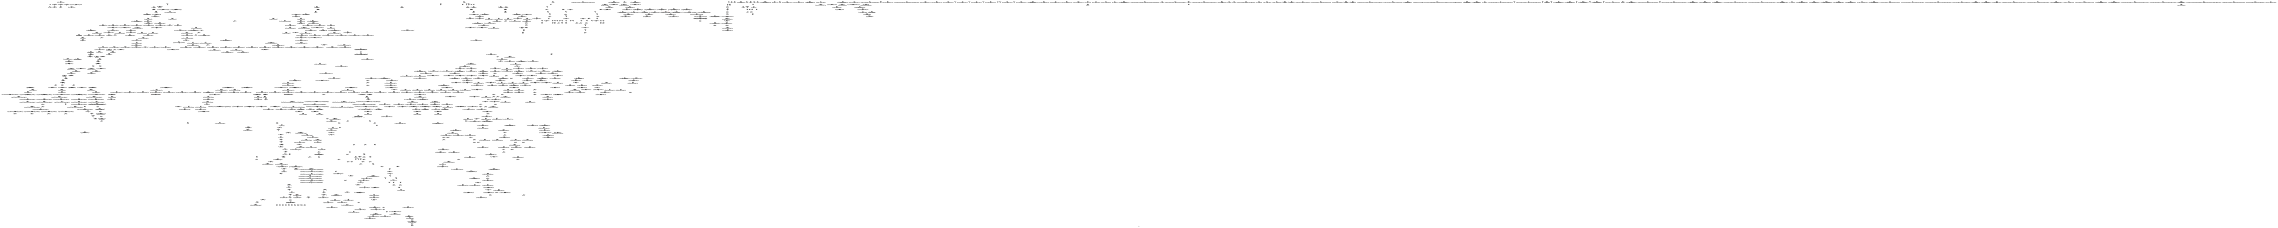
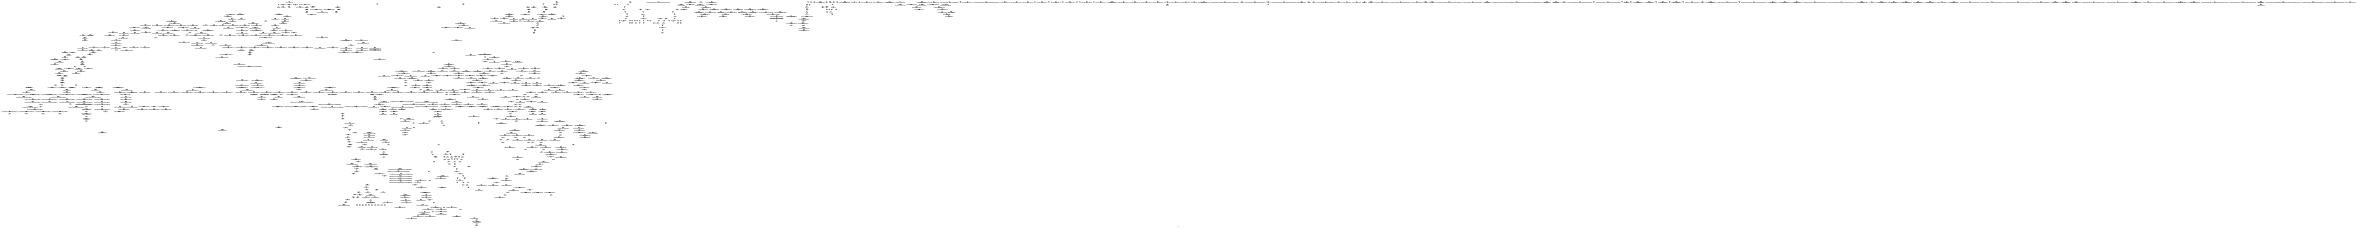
node "NodeID: 1808": added
